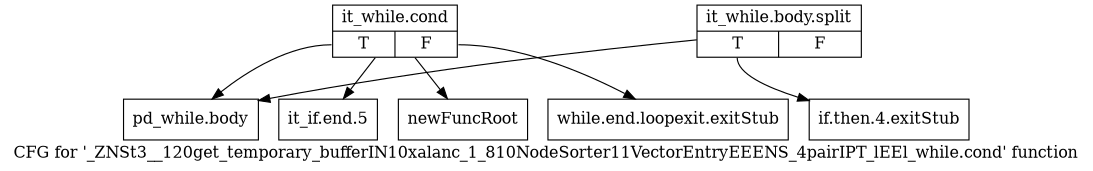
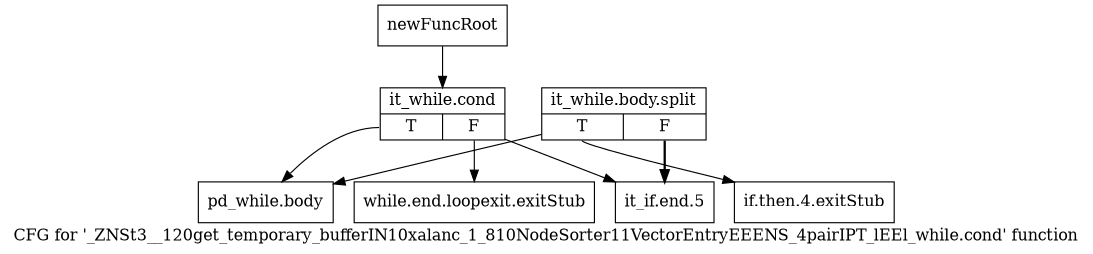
edge "it_while.cond" -> "newFuncRoot": reversed
edge "it_while.body.split" -> "it_if.end.5": added
